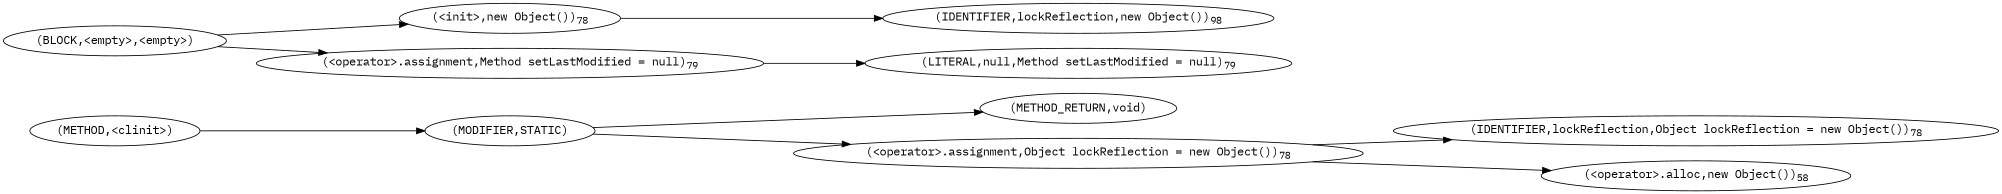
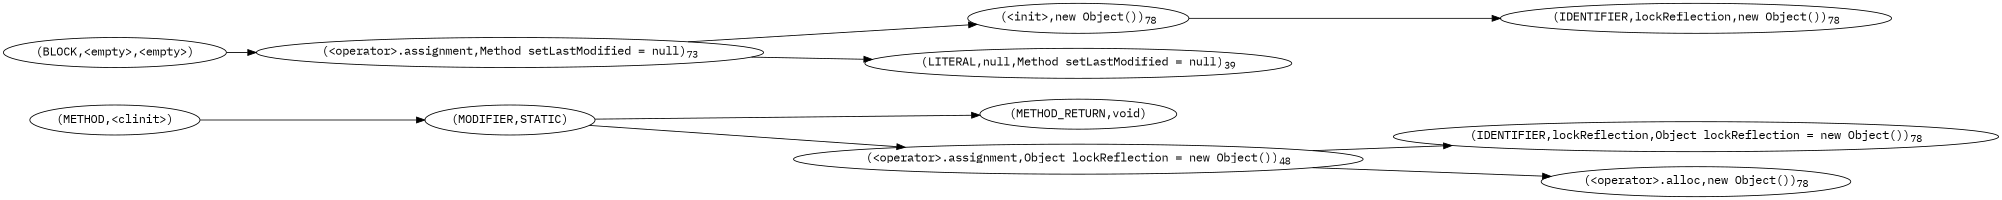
node "(IDENTIFIER,lockReflection,new Object())": text "98" -> "78"
edge "(BLOCK,<empty>,<empty>)" -> "(<init>,new Object())": now "(<operator>.assignment,Method setLastModified = null)" -> "(<init>,new Object())"
node "(<operator>.assignment,Method setLastModified = null)": text "79" -> "73"
node "(LITERAL,null,Method setLastModified = null)": text "79" -> "39"
node "(<operator>.assignment,Object lockReflection = new Object())": text "78" -> "48"
node "(<operator>.alloc,new Object())": text "58" -> "78"
